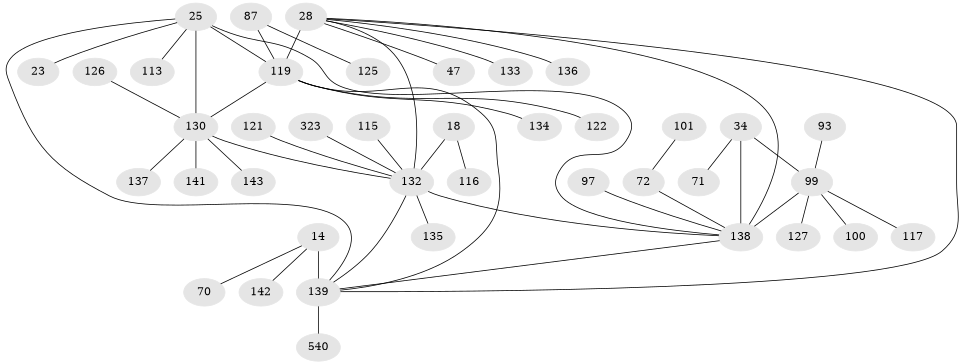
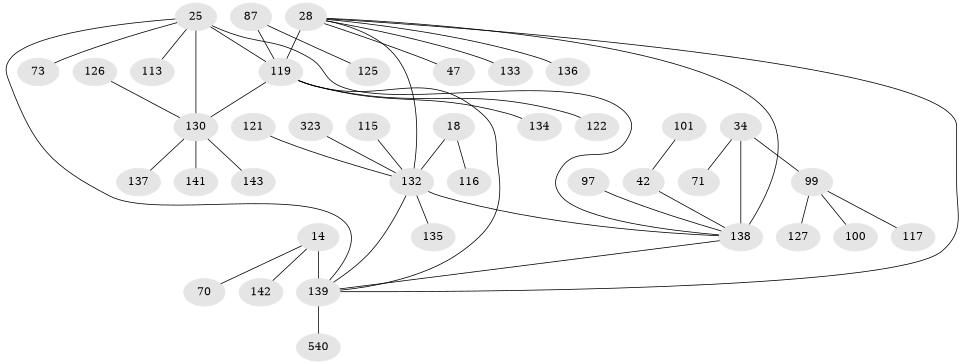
node "23": label "23" -> "73"
node "93": removed
edge "130" -- "132": removed
node "72": label "72" -> "42"
edge "99" -- "138": removed
